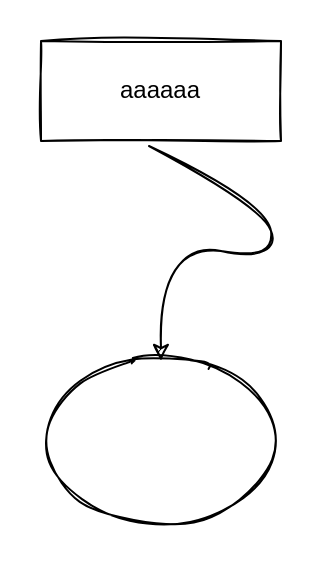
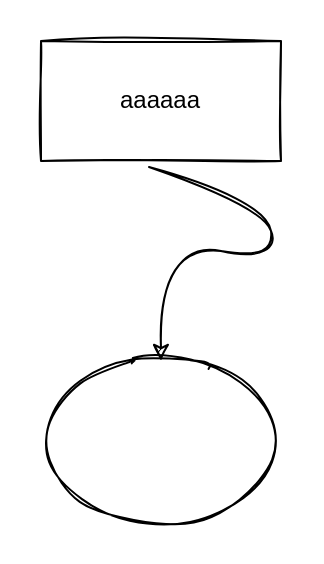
node "aaaaaa": size 240x100 -> 240x120
